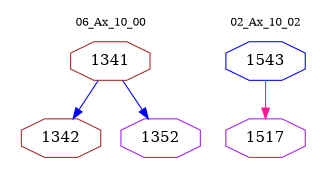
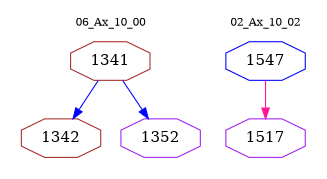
node "1543": label "1543" -> "1547"
